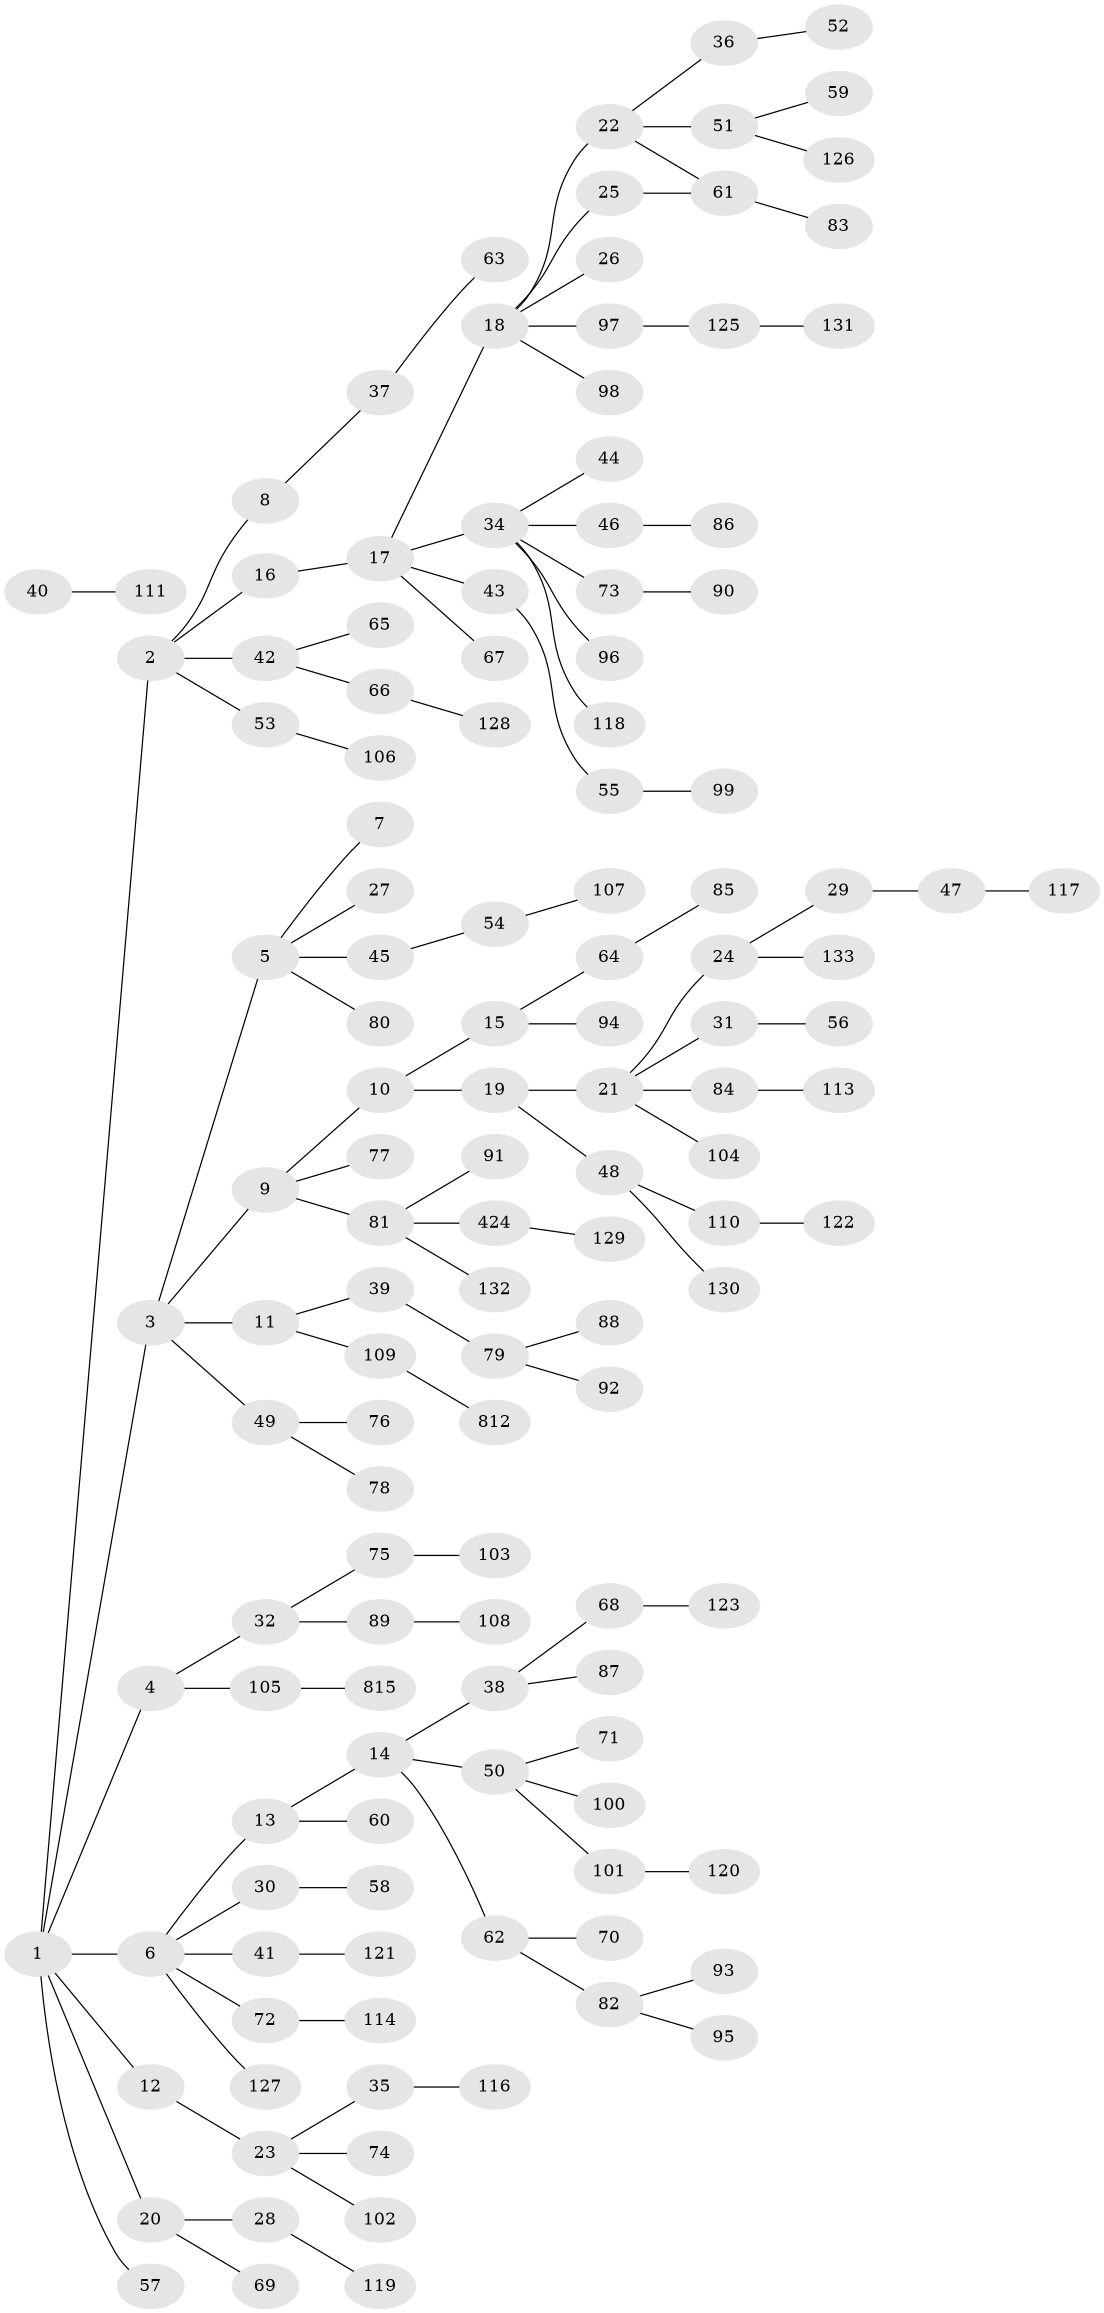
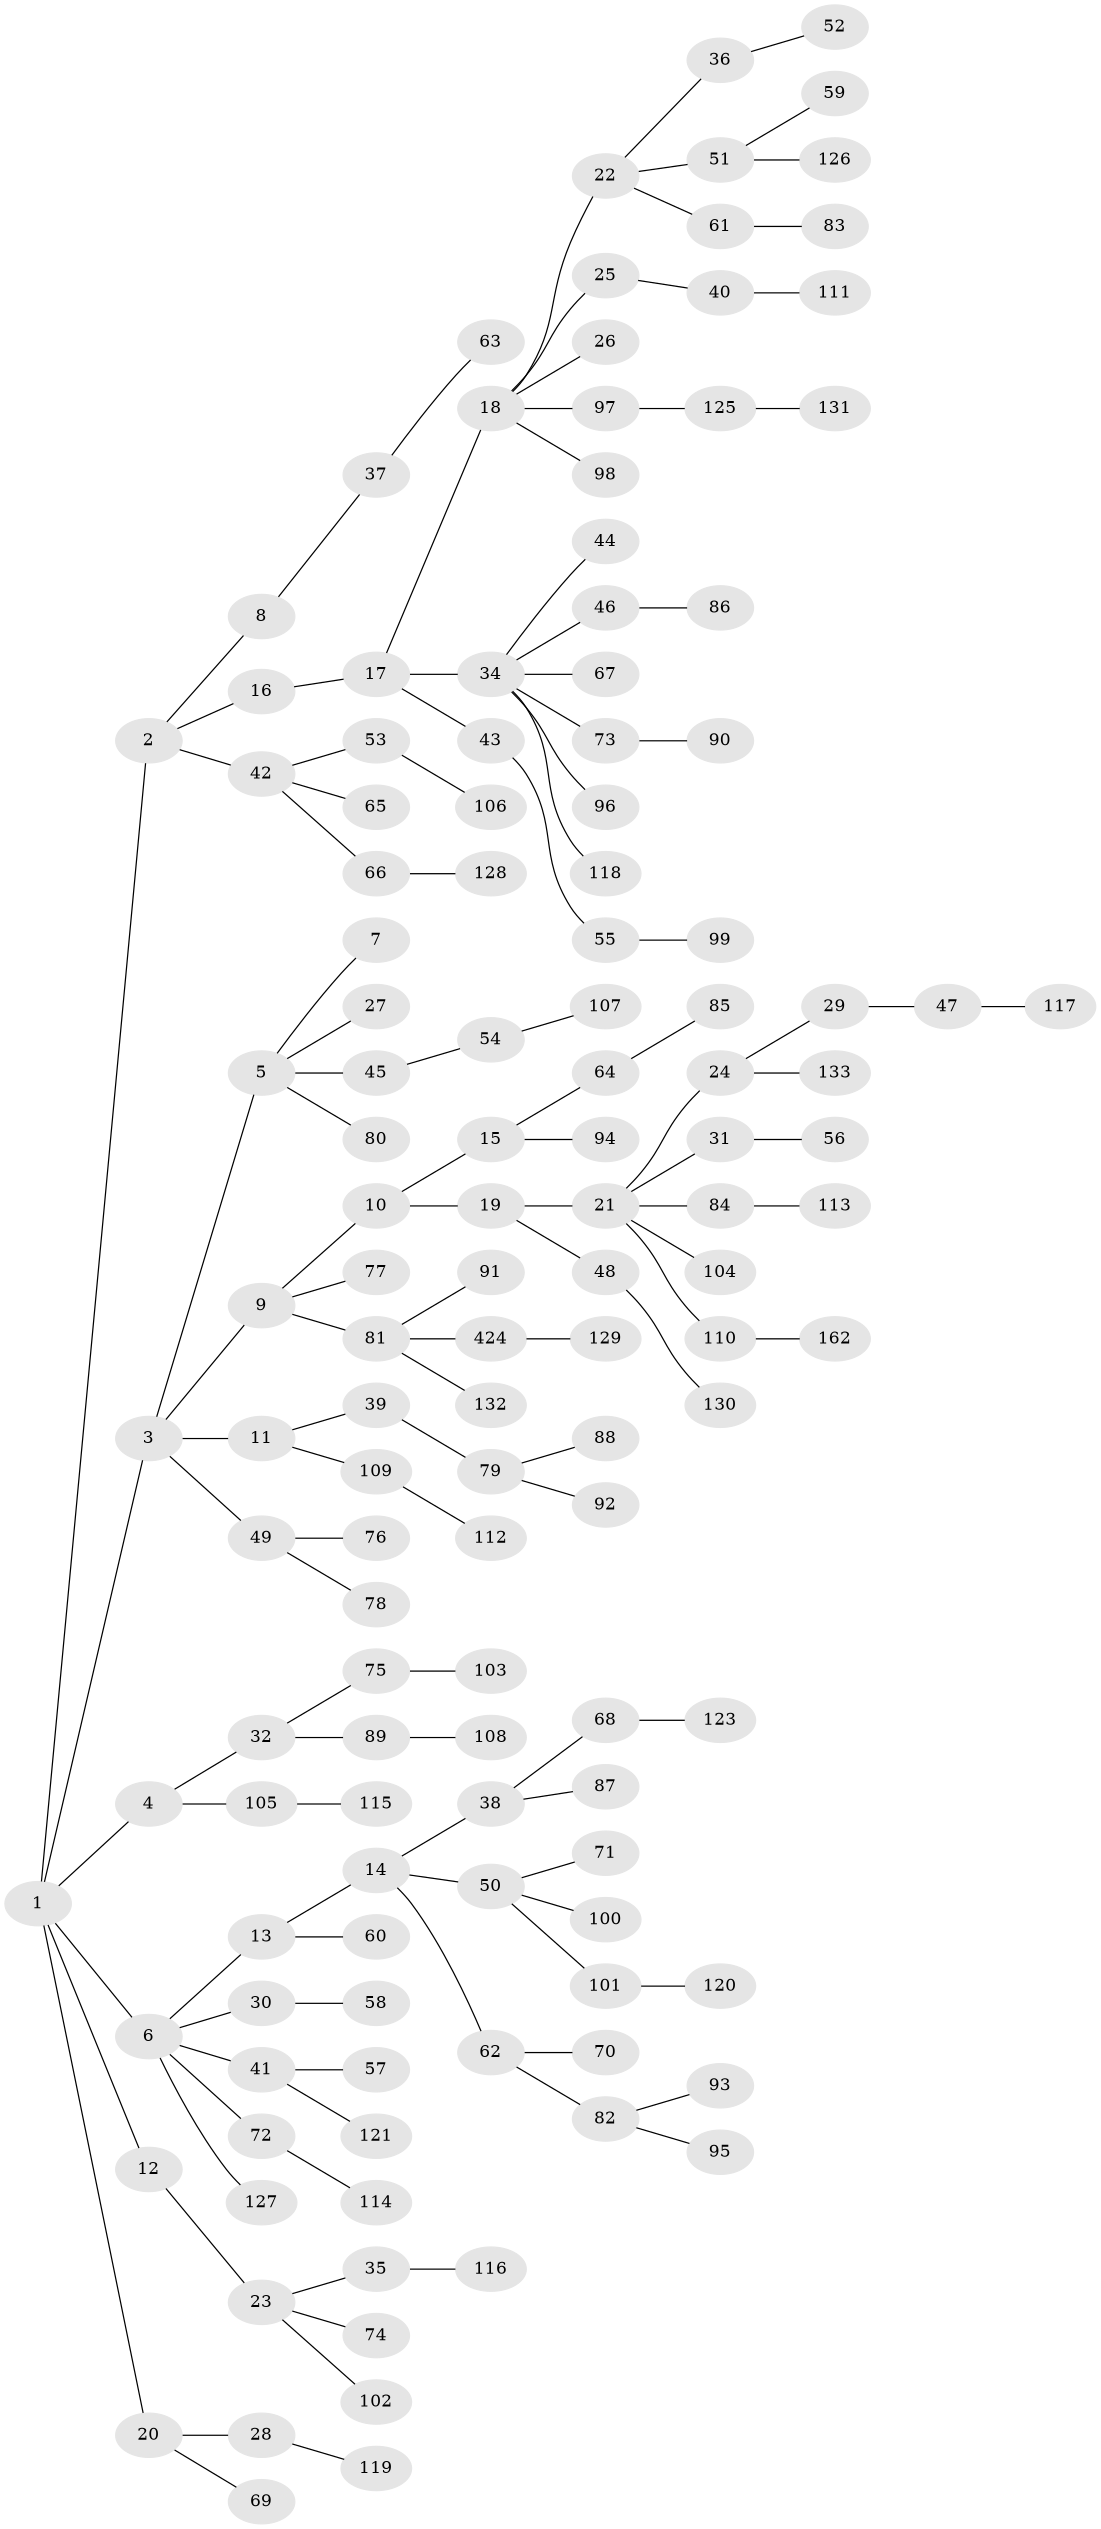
edge "25" -- "61": now "25" -- "40"
edge "17" -- "67": now "34" -- "67"
edge "2" -- "53": now "42" -- "53"
edge "48" -- "110": now "21" -- "110"
node "122": label "122" -> "162"
node "812": label "812" -> "112"
node "815": label "815" -> "115"
edge "1" -- "57": now "41" -- "57"
